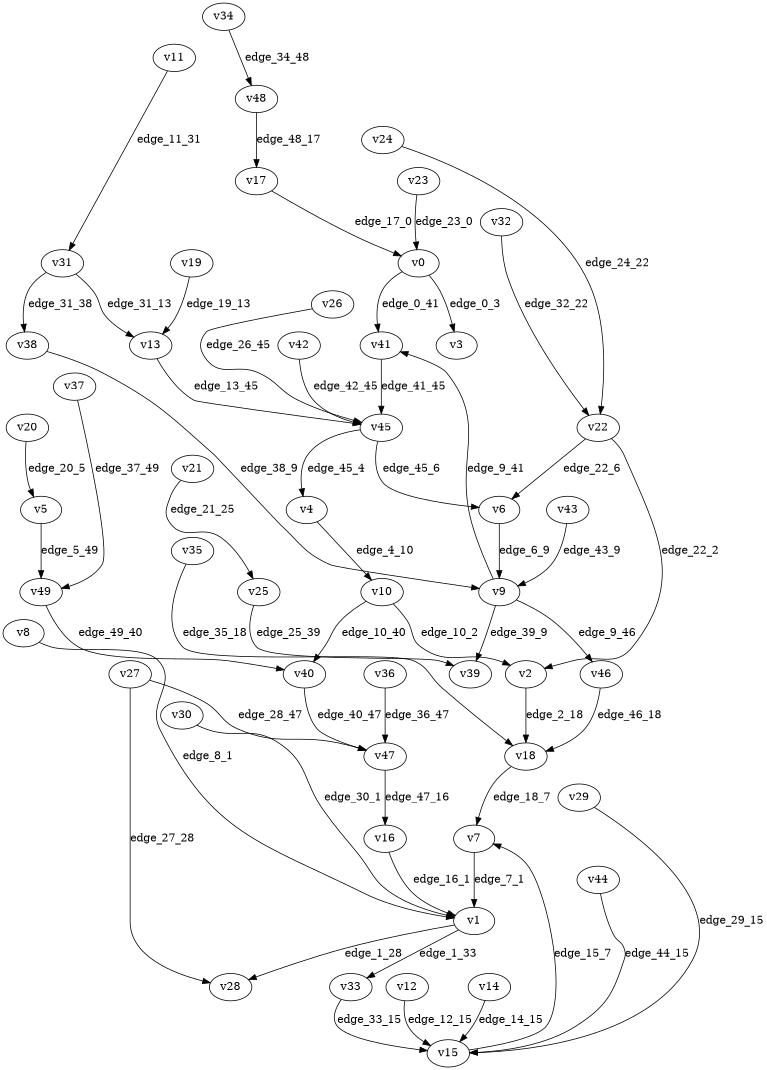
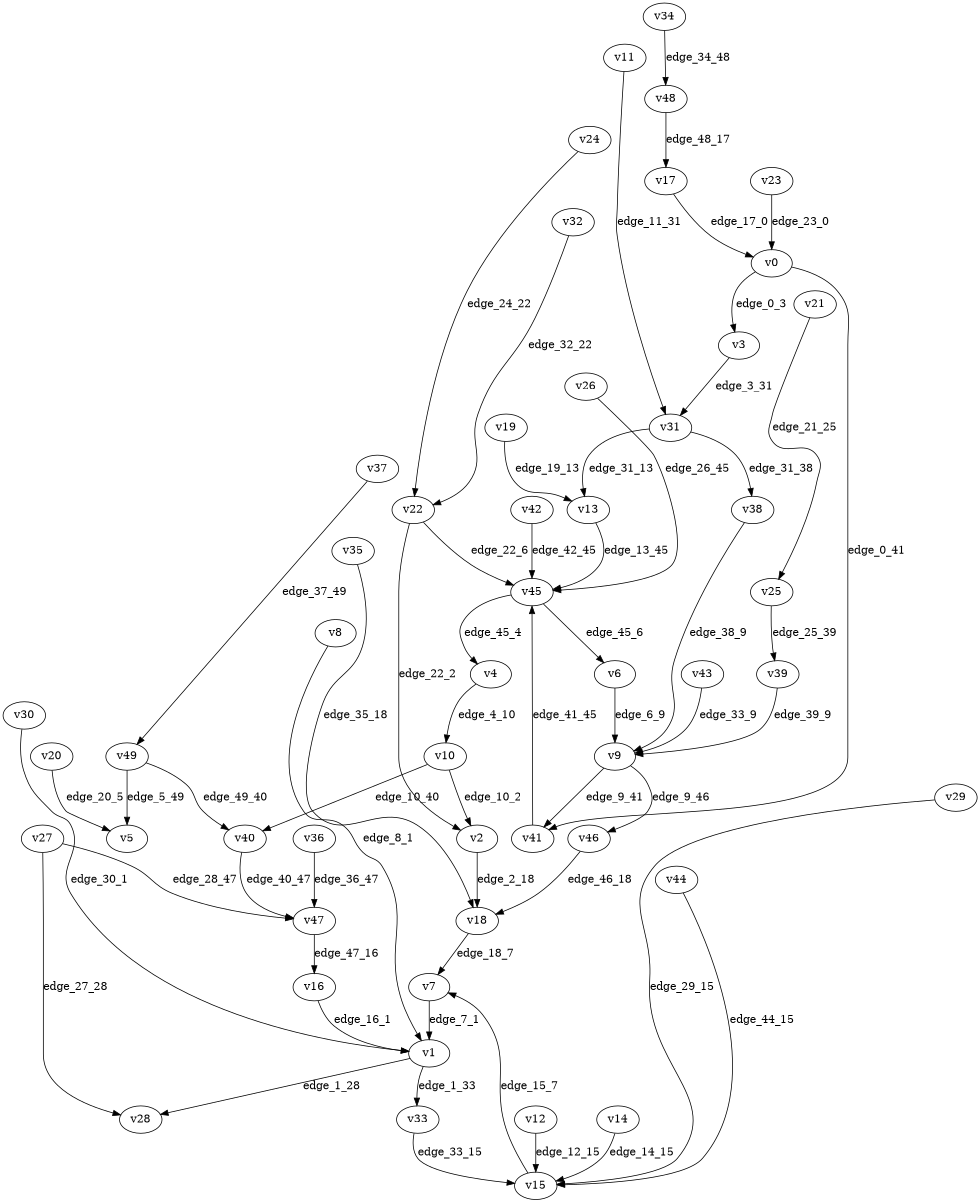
edge "v3" -> "v31": added, label "edge_3_31"
edge "v22" -> "v6": now "v22" -> "v45"
edge "v5" -> "v49": reversed
edge "v43" -> "v9": label "edge_43_9" -> "edge_33_9"
edge "v9" -> "v39": reversed
